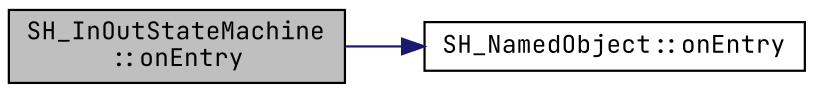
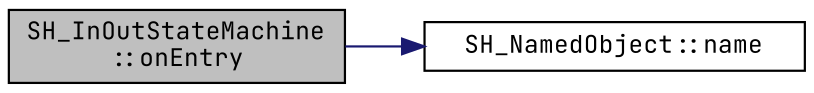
node "SH_NamedObject::onEntry": label "SH_NamedObject::onEntry" -> "SH_NamedObject::name"
